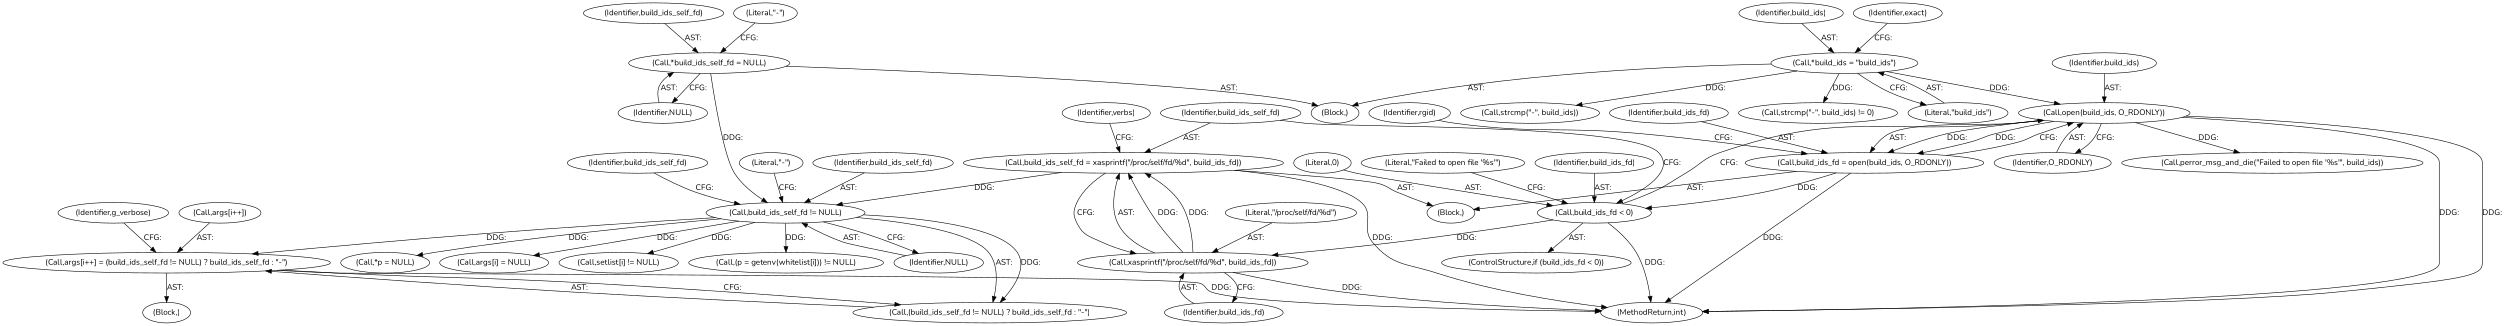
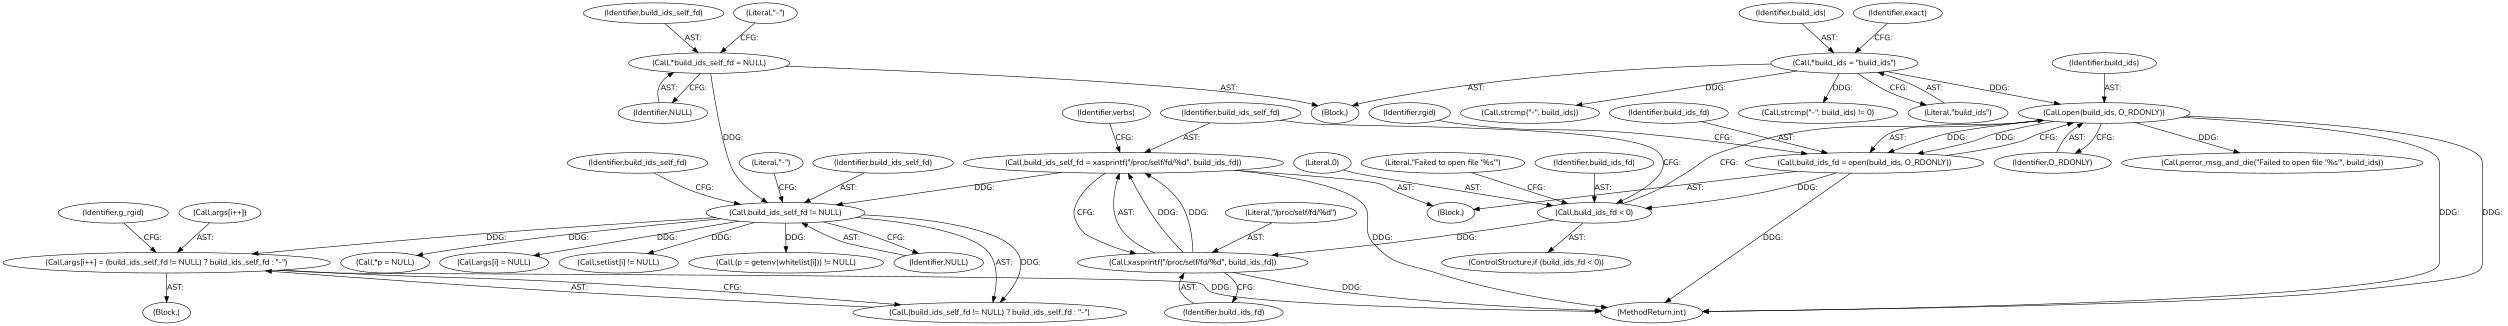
node "(Identifier,g_verbose)": label "(Identifier,g_verbose)" -> "(Identifier,g_rgid)"
edge "(Call,build_ids_fd < 0)" -> "(MethodReturn,int)": removed, label "DDG:"
